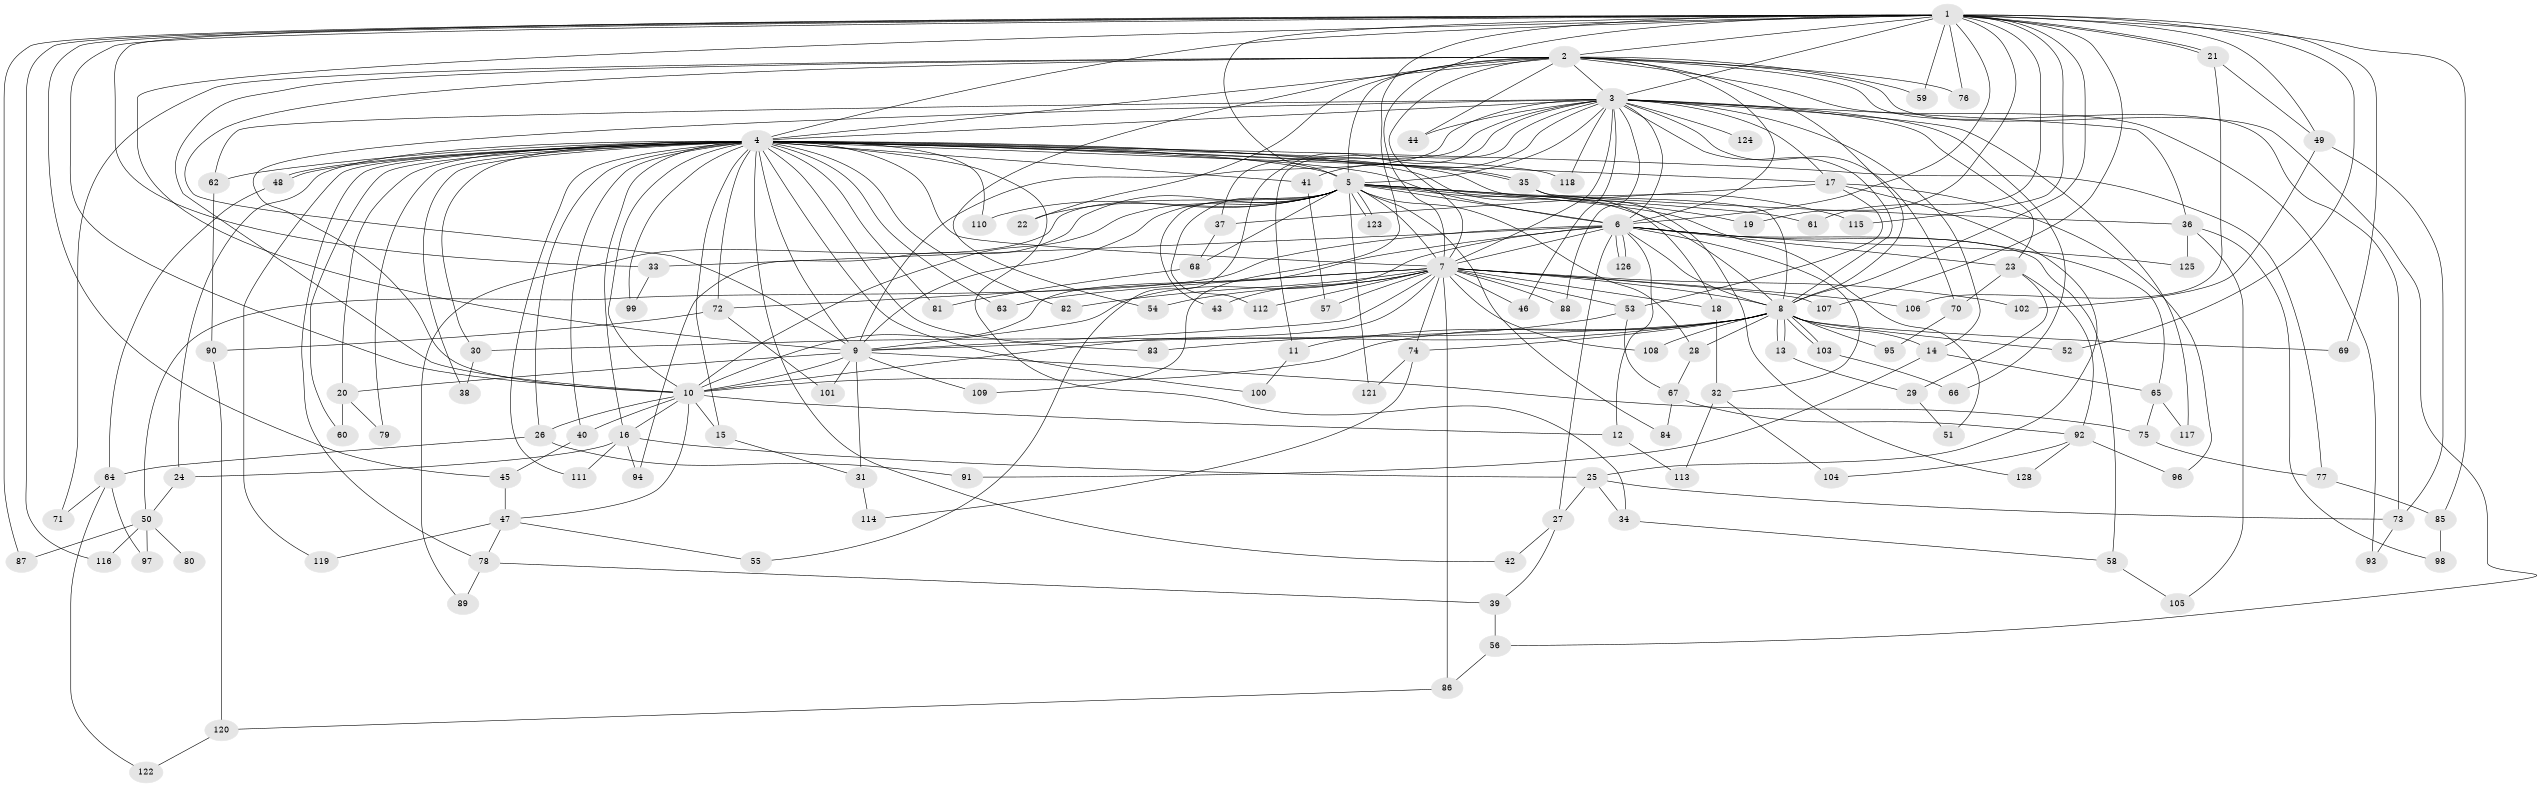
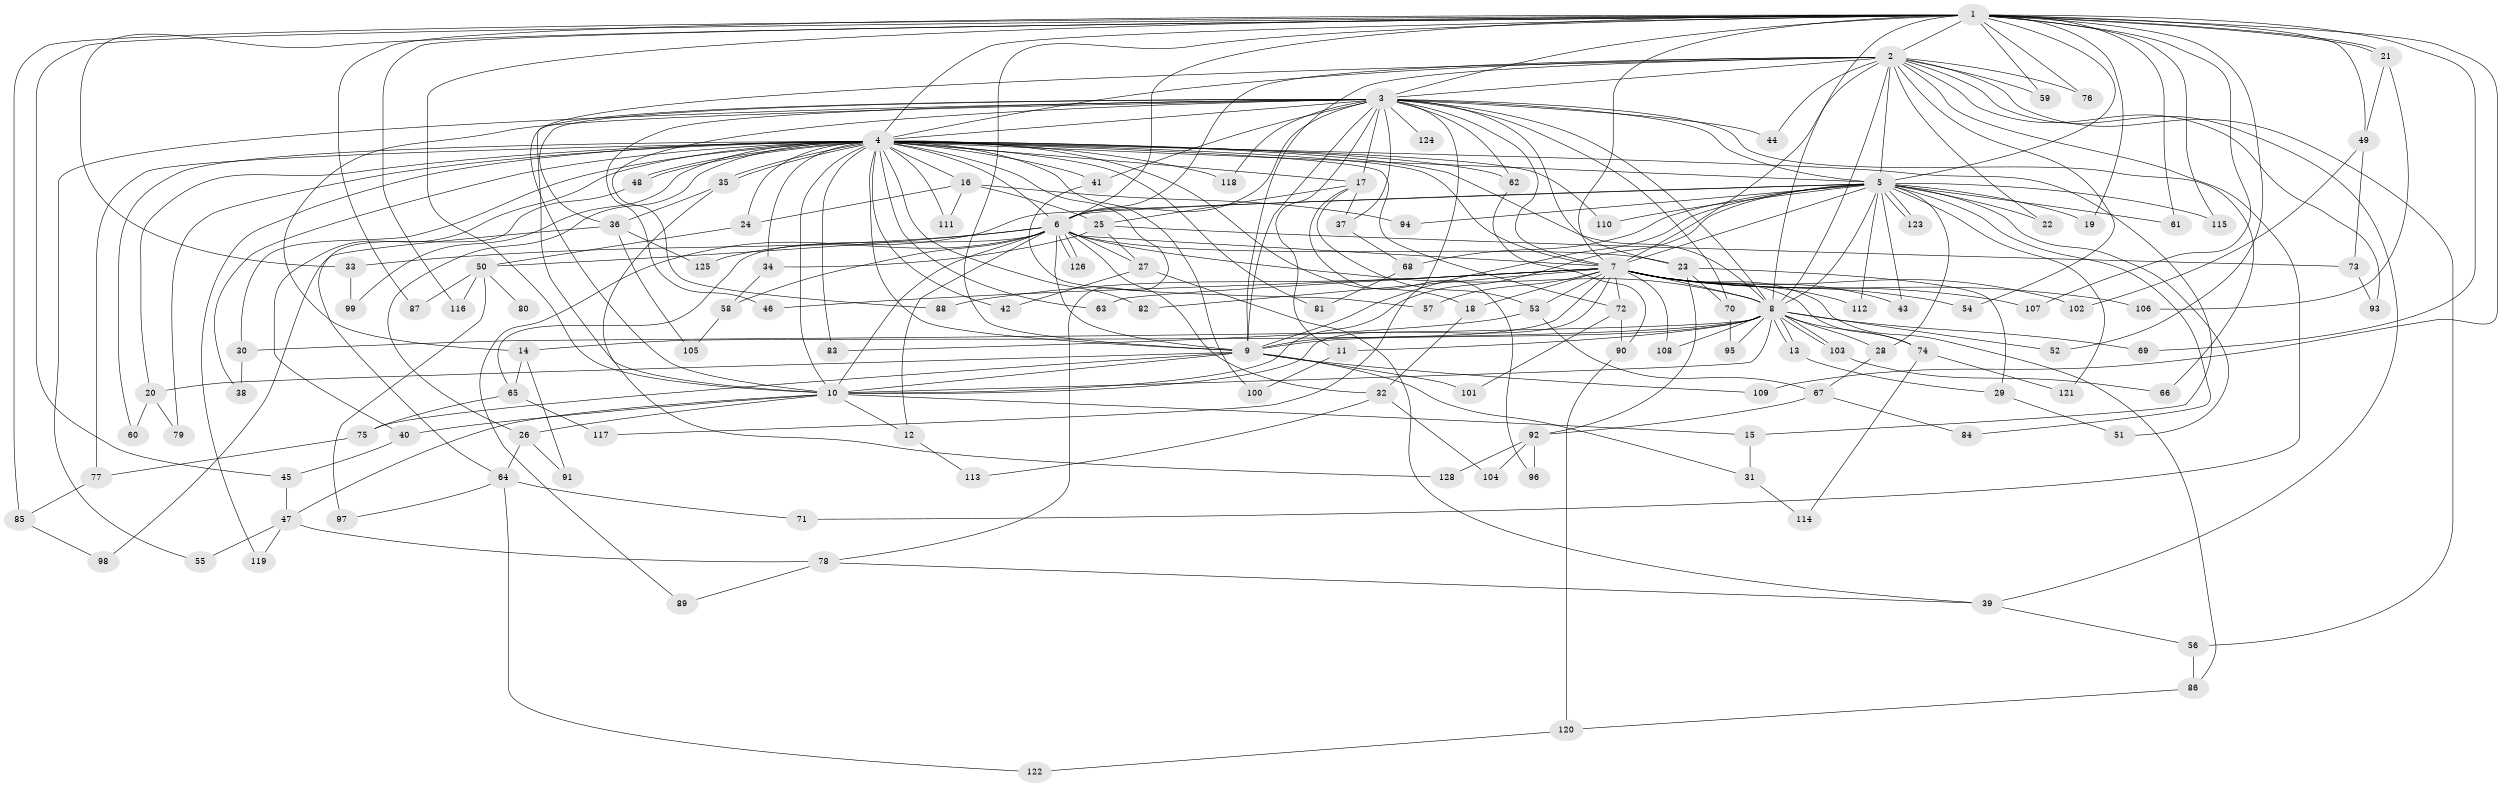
edge "2" -- "73": now "2" -- "39"
edge "10" -- "16": removed
